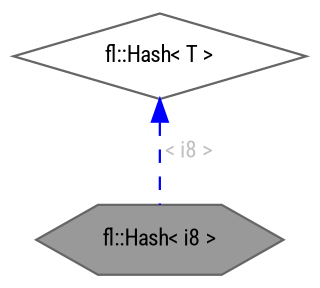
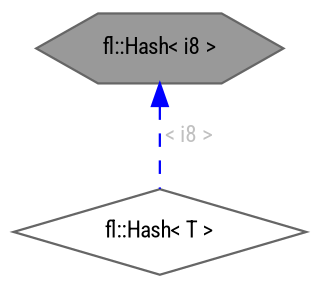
edge "fl::Hash< i8 >" -> "fl::Hash< T >": reversed
